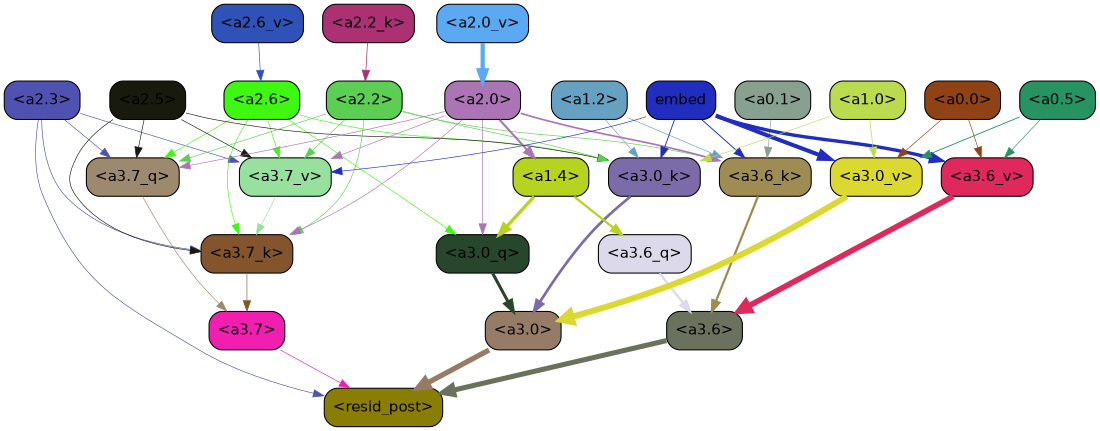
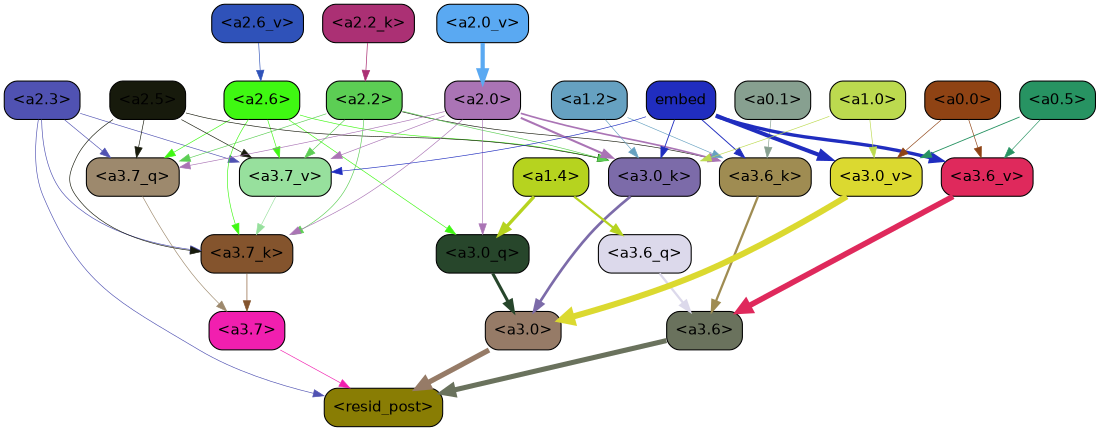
edge "<a2.2>" -> "<a3.6_k>": color #5cce54 -> #171a0c
edge "<a2.0>" -> "<a1.4>": now "<a2.0>" -> "<a3.0_k>"
